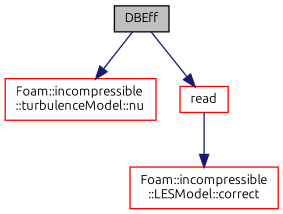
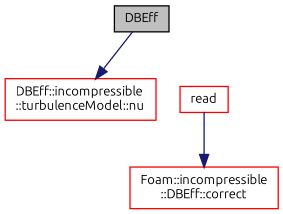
edge "DBEff" -> "read": removed
node "Foam::incompressible ::turbulenceModel::nu": label "Foam::incompressible ::turbulenceModel::nu" -> "DBEff::incompressible ::turbulenceModel::nu"
node "Foam::incompressible ::LESModel::correct": label "Foam::incompressible ::LESModel::correct" -> "Foam::incompressible ::DBEff::correct"
